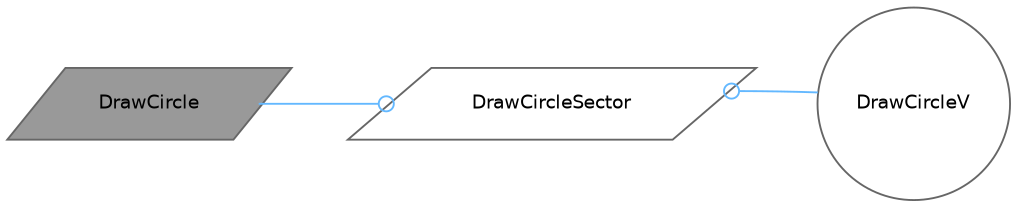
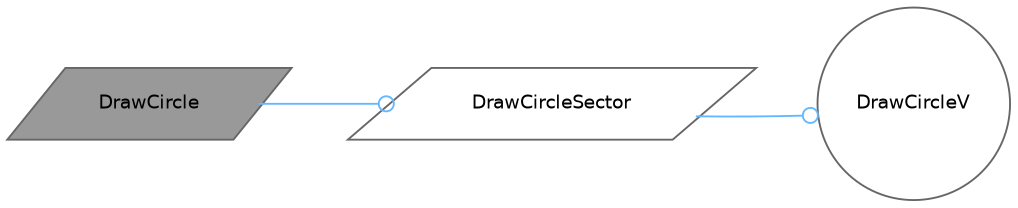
edge "DrawCircleV" -> "DrawCircleSector": reversed
